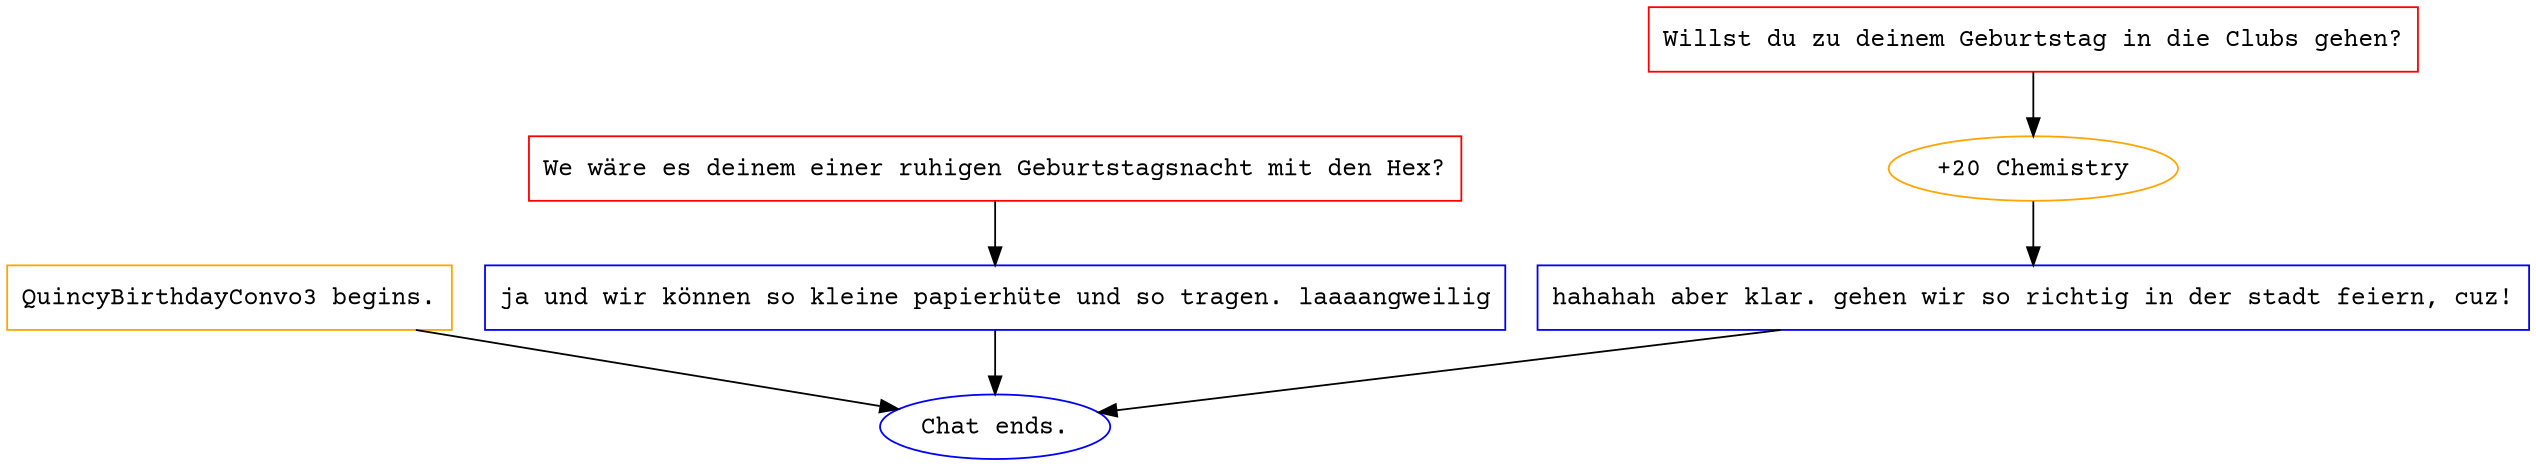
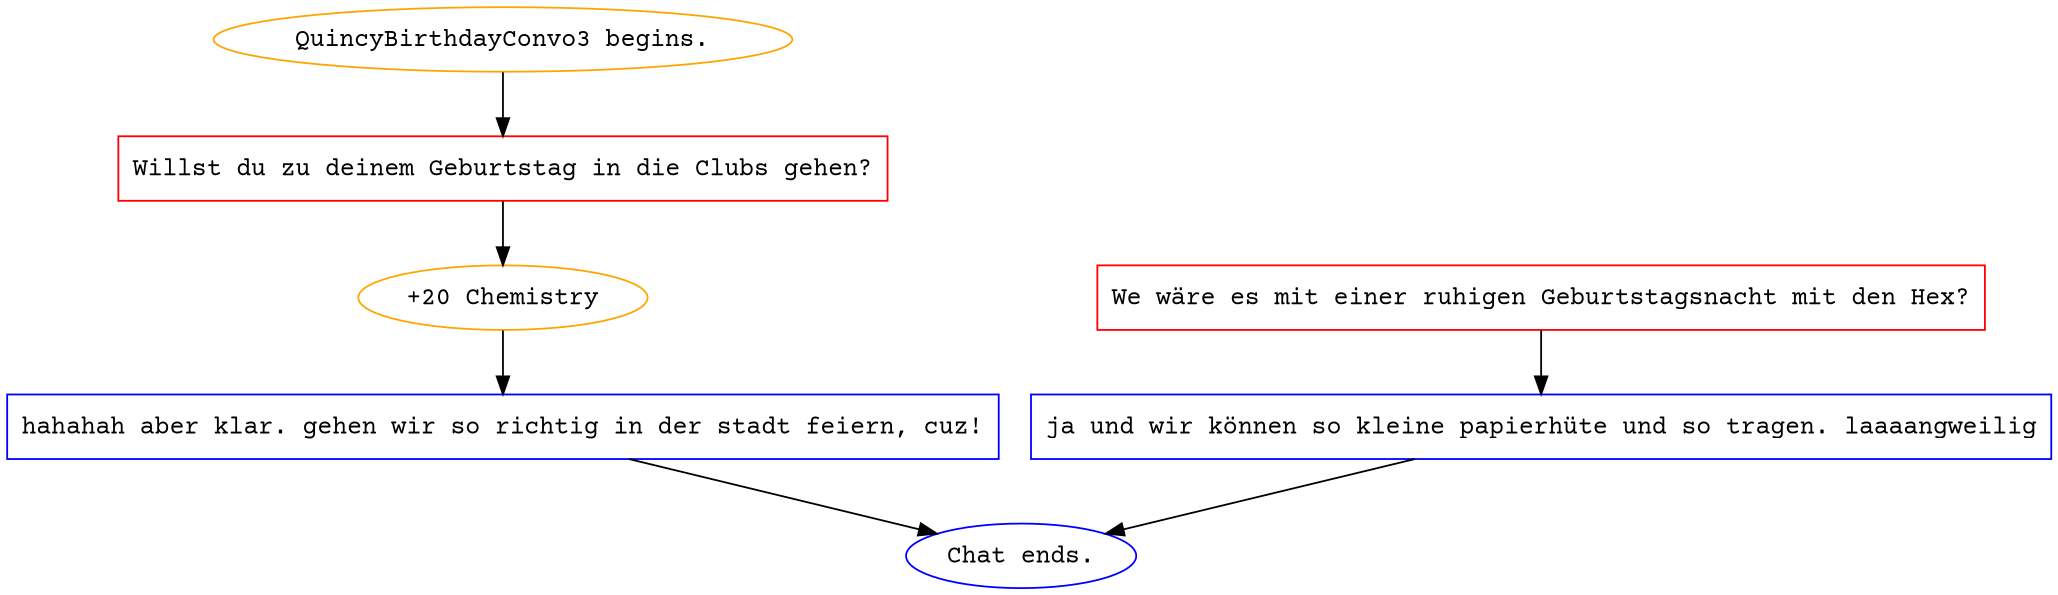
node "We wäre es deinem einer ruhigen Geburtstagsnacht mit den Hex?": label "We wäre es deinem einer ruhigen Geburtstagsnacht mit den Hex?" -> "We wäre es mit einer ruhigen Geburtstagsnacht mit den Hex?"
node "QuincyBirthdayConvo3 begins.": shape box -> ellipse
edge "QuincyBirthdayConvo3 begins." -> "Chat ends.": now "QuincyBirthdayConvo3 begins." -> "Willst du zu deinem Geburtstag in die Clubs gehen?"
